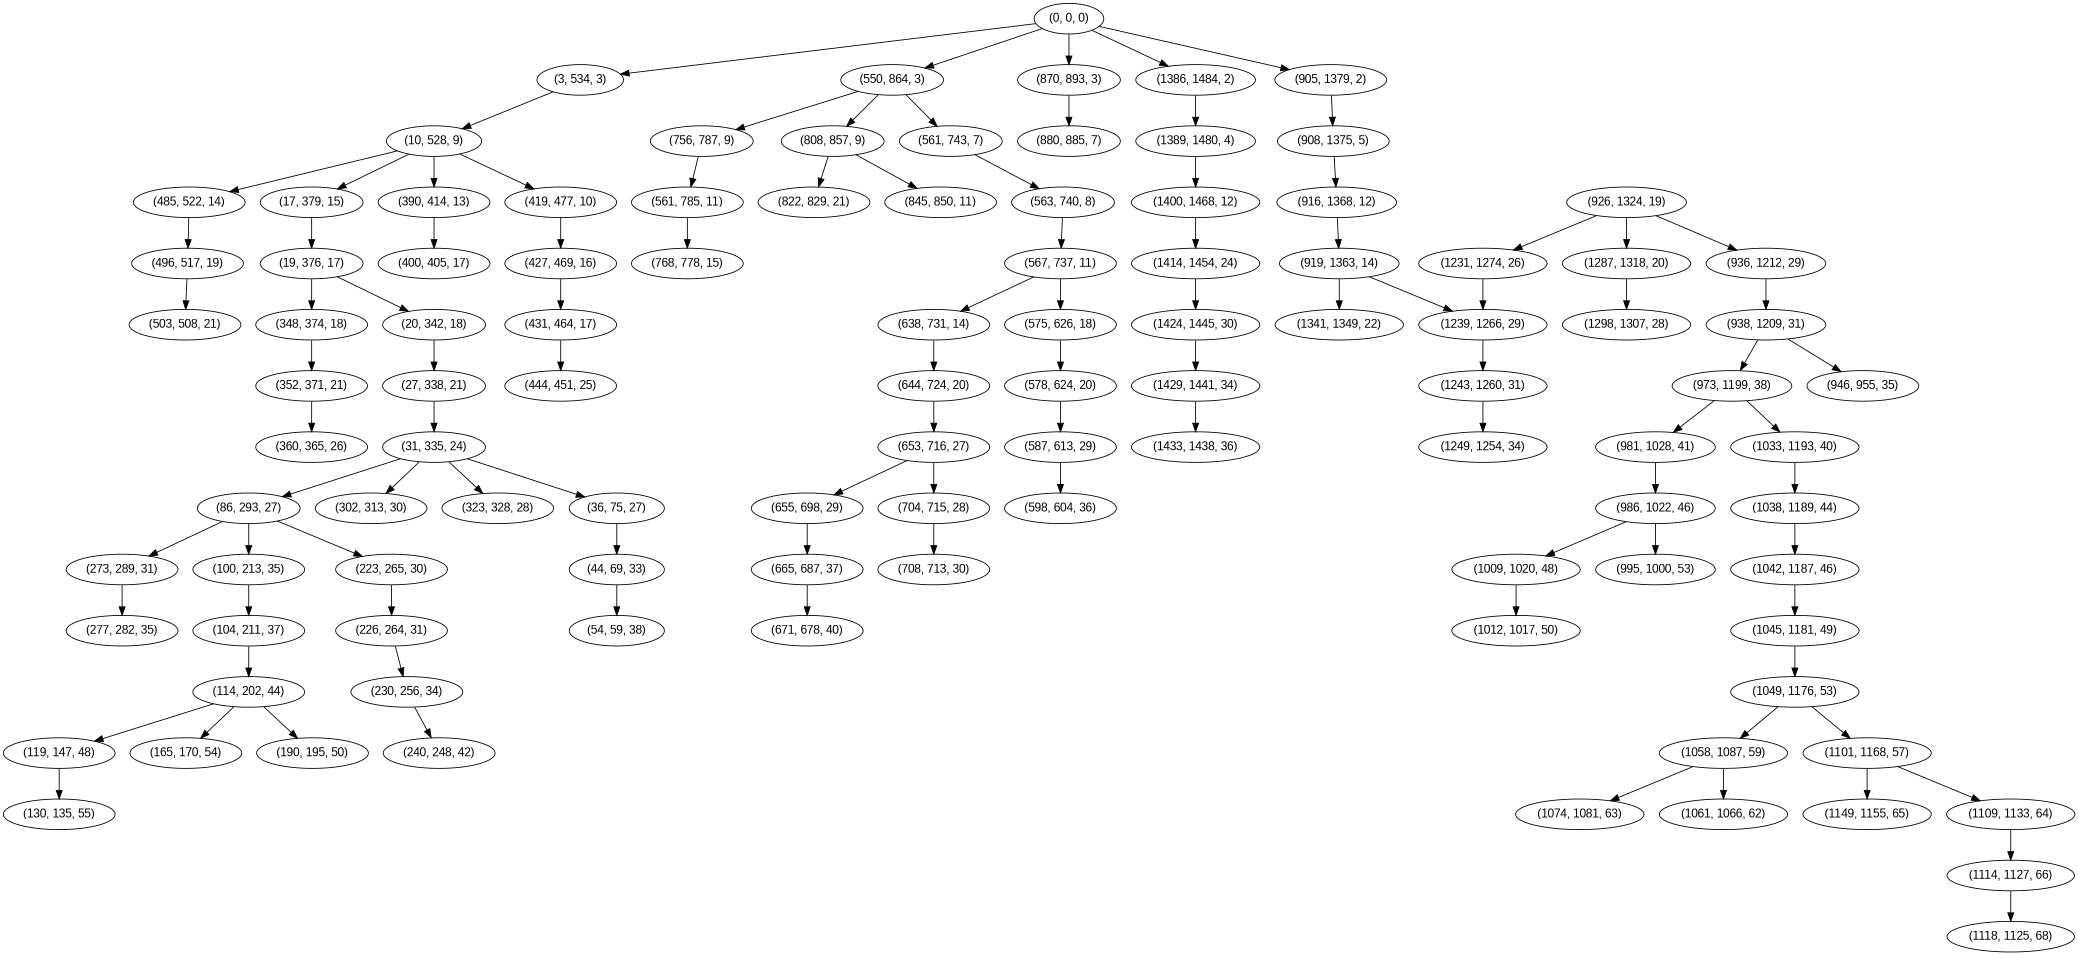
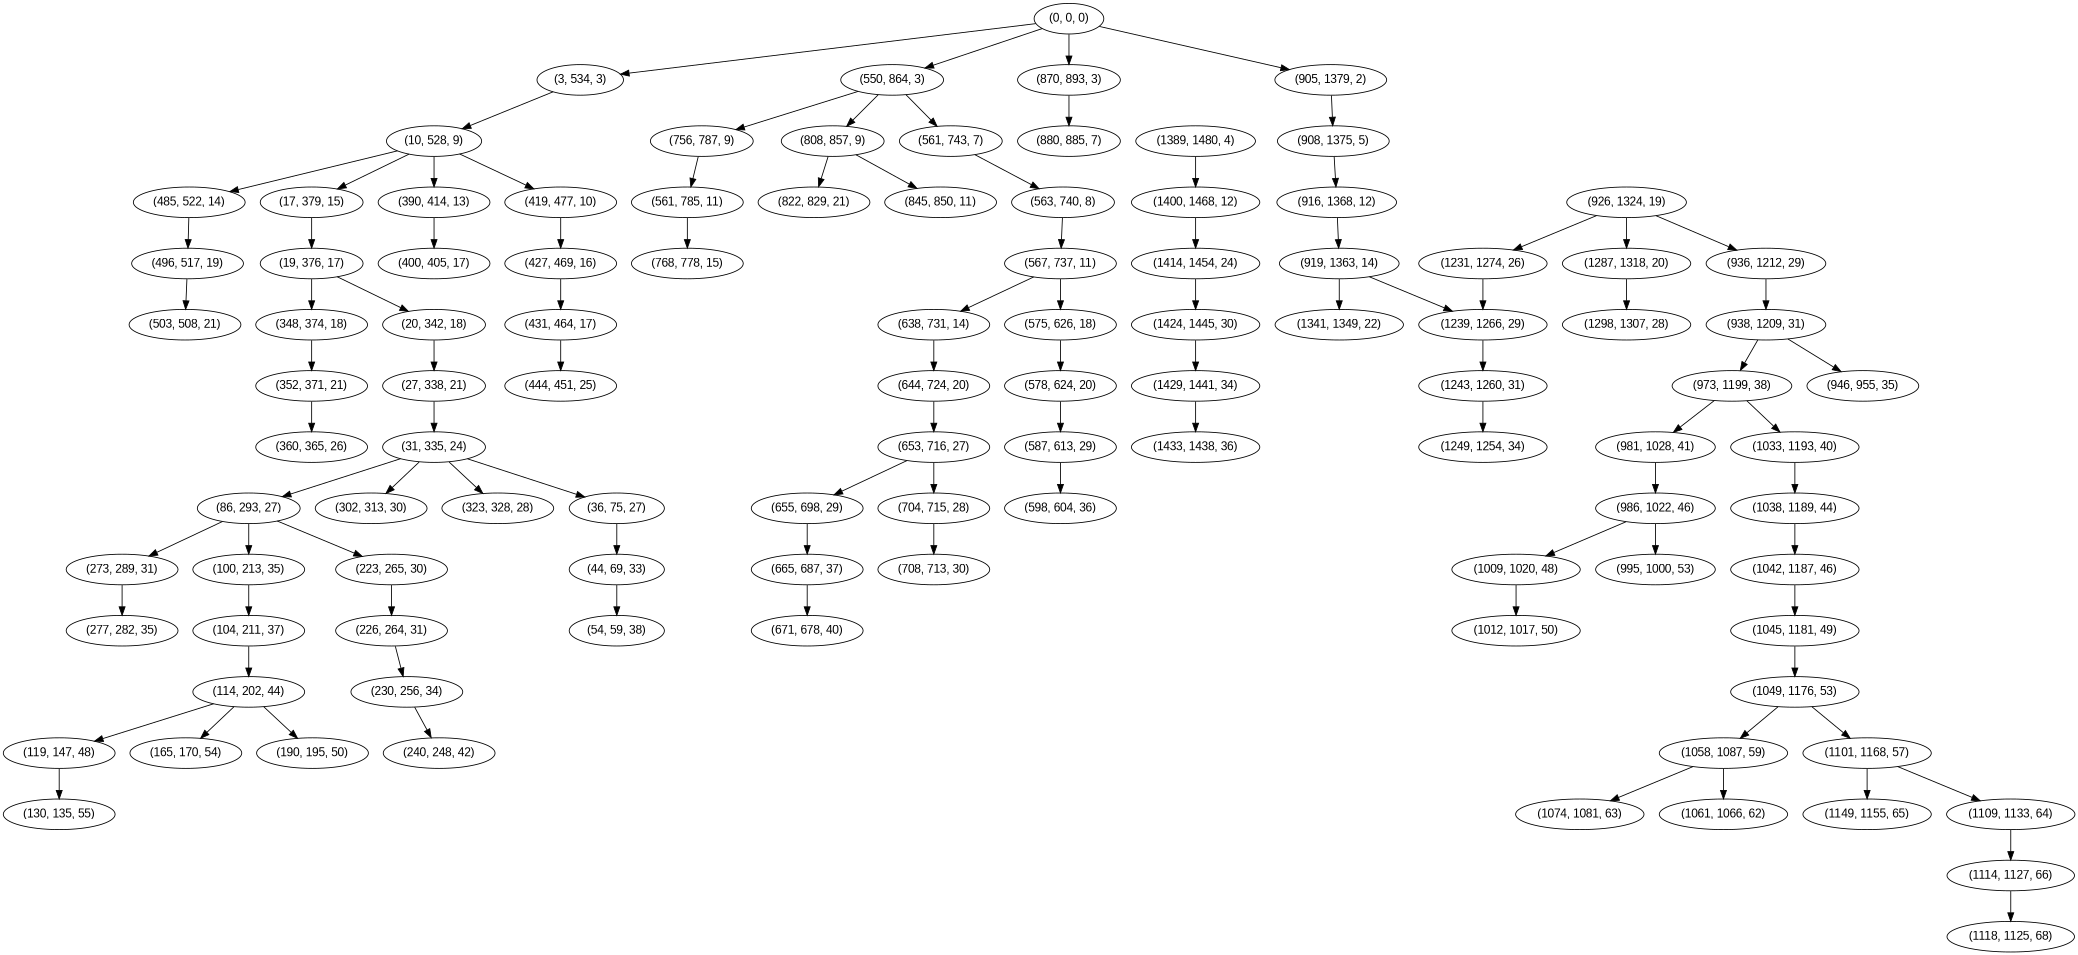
node "(1386, 1484, 2)": removed
